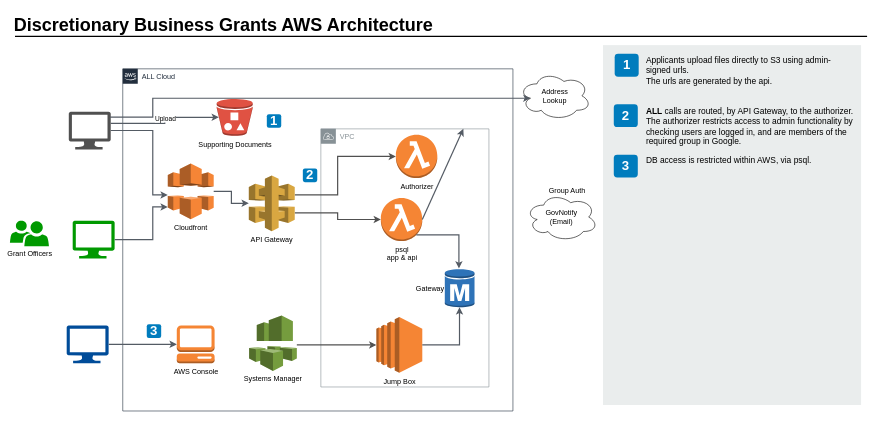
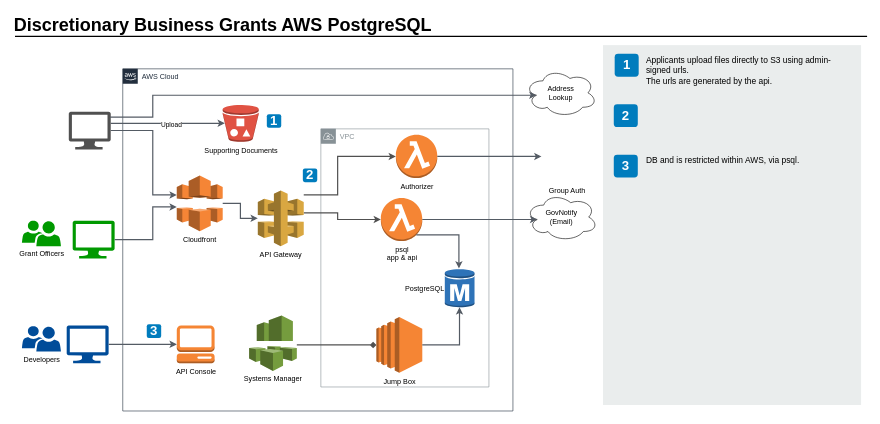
node "Discretionary Business Grants AWS Architecture": label "Discretionary Business Grants AWS Architecture" -> "Discretionary Business Grants AWS PostgreSQL"
node "ALL Cloud": label "ALL Cloud" -> "AWS Cloud"
node "Address Lookup": moved (555, 96) -> (561, 93)
node "Supporting Documents": moved (235, 117) -> (241, 123)
node "ALL calls are routed, by API Gateway, to the authorizer. The authorizer restricts access to admin functionality by checking users are logged in, and are members of the required group in Google.": removed
edge "Authorizer" -> "Group Auth": added
node "DB access is restricted within AWS, via psql.": label "DB access is restricted within AWS, via psql." -> "DB and is restricted within AWS, via psql."
edge "psql app & api" -> "VPC": now "psql app & api" -> "GovNotify (Email)"
node "Cloudfront": moved (191, 191) -> (200, 203)
node "API Gateway": moved (272, 203) -> (281, 218)
node "Grant Officers": moved (29, 233) -> (41, 233)
node "Gateway": label "Gateway" -> "PostgreSQL"
node "Developers": added
edge "Systems Manager" -> "Jump Box": arrowhead classic -> diamond
node "AWS Console": label "AWS Console" -> "API Console"
